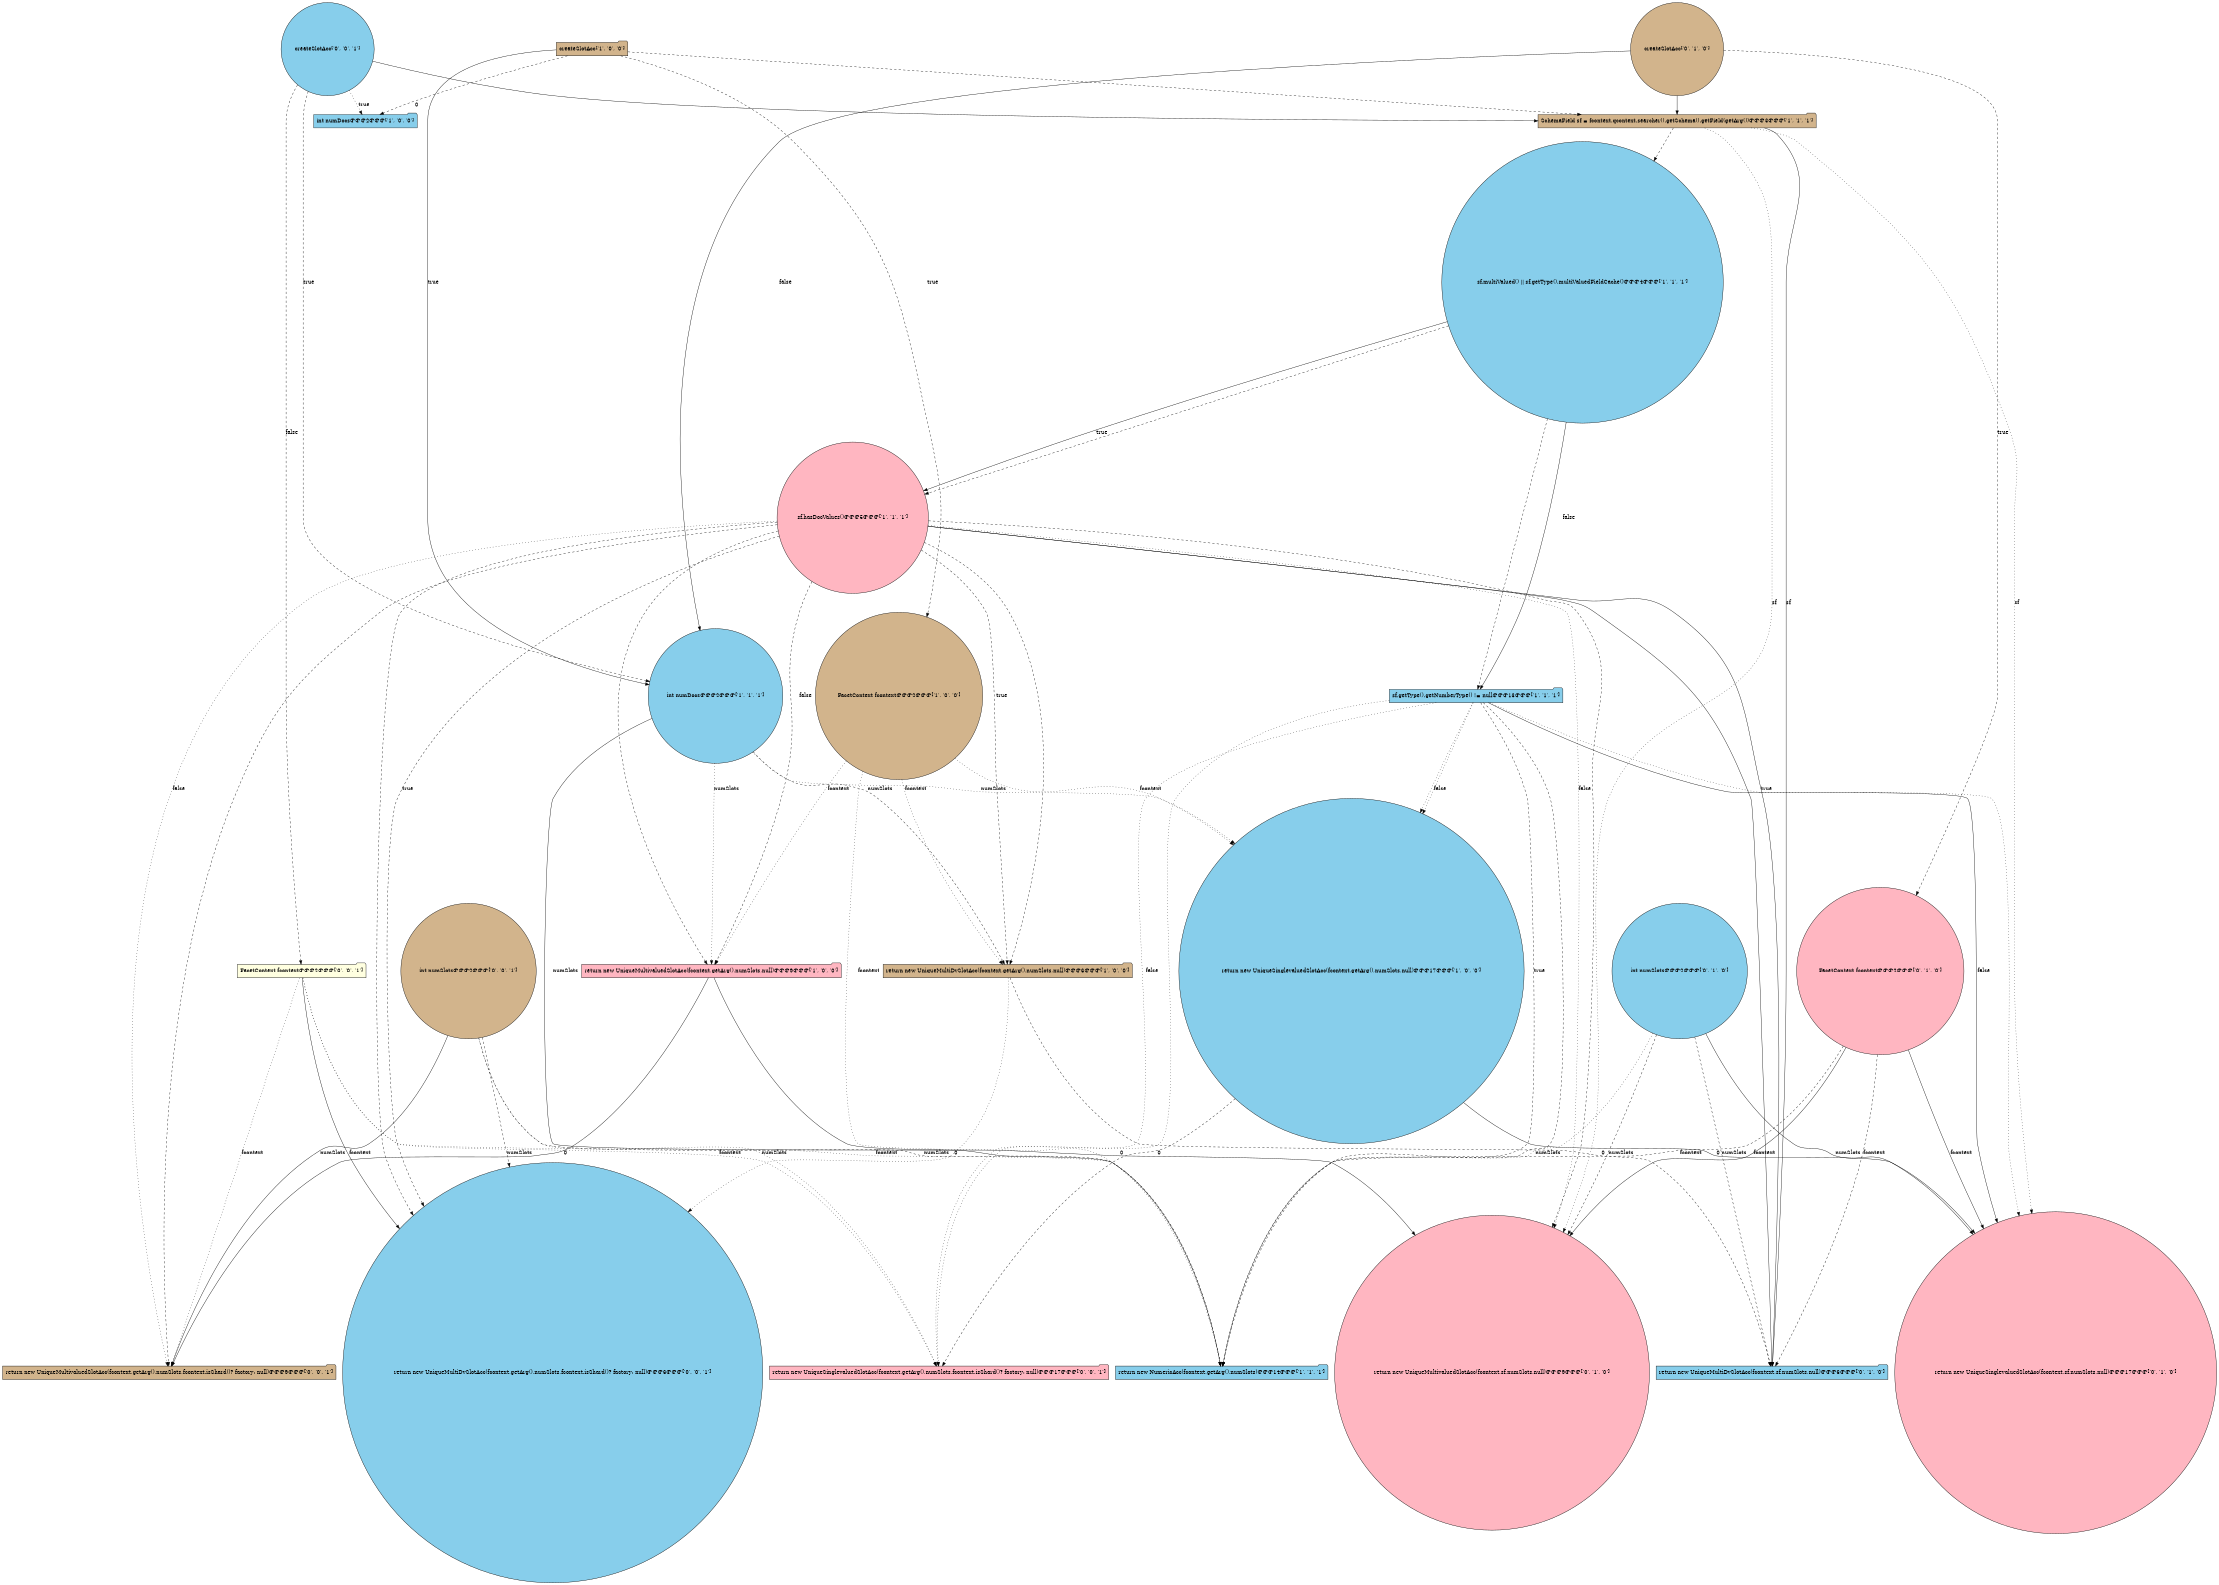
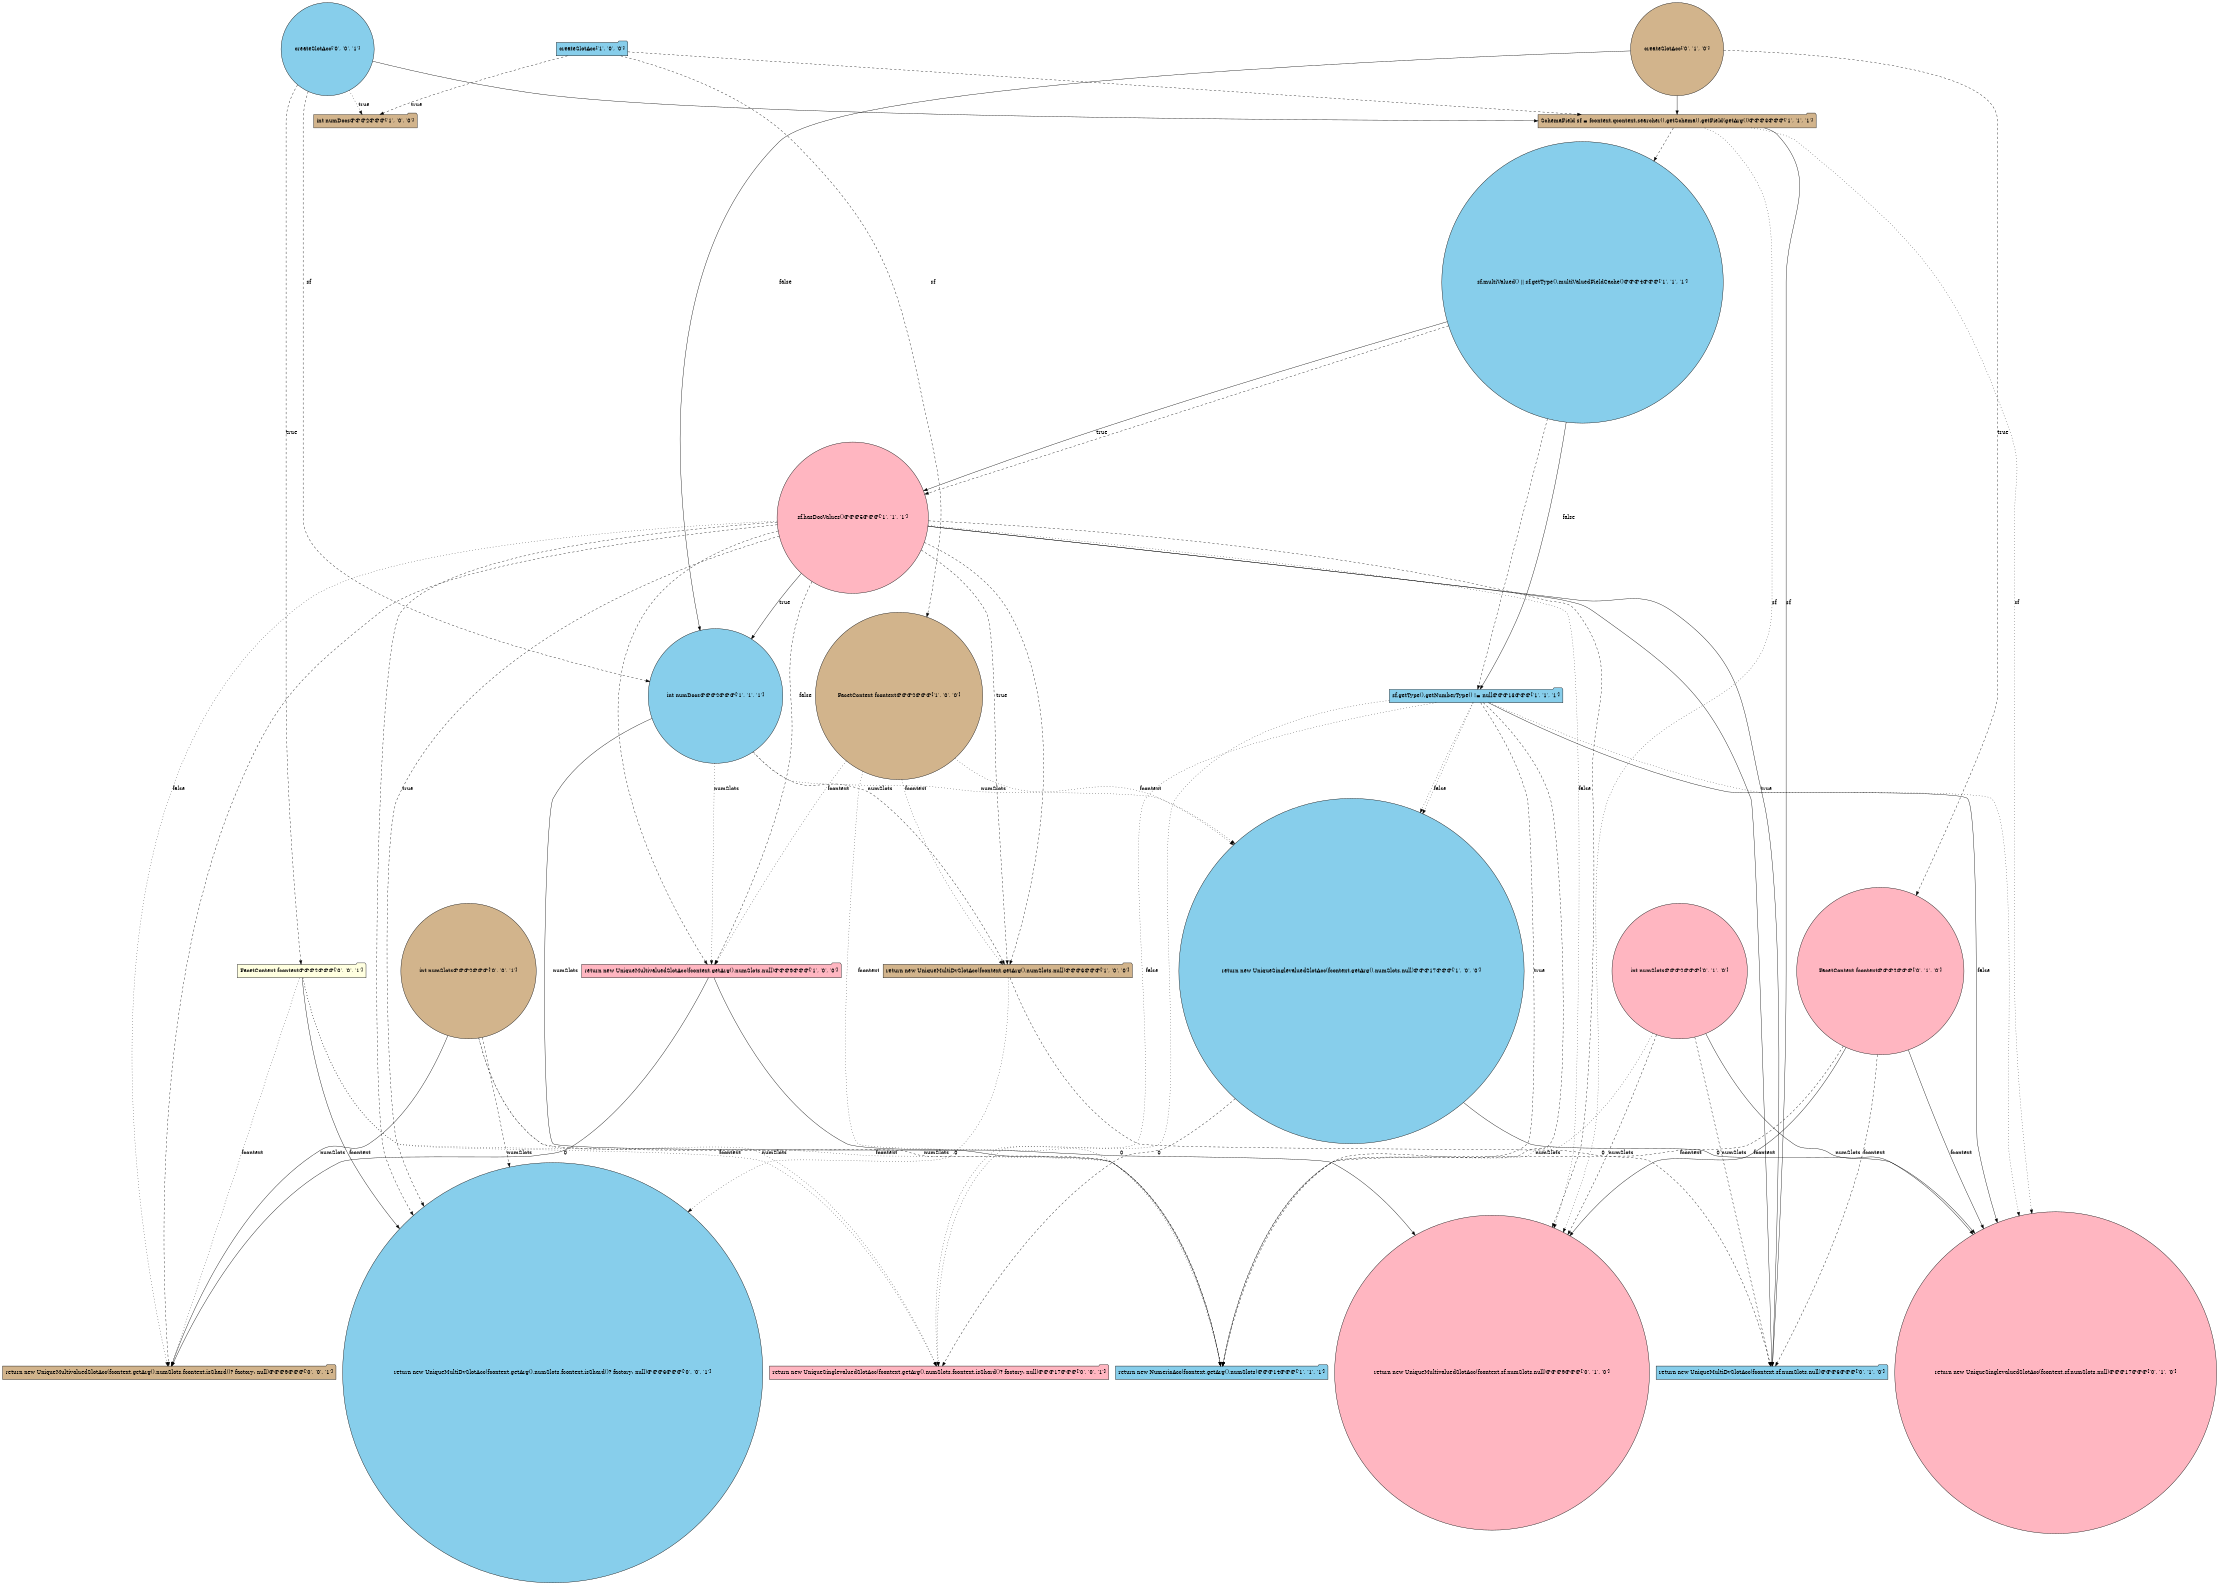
node "createSlotAcc['1', '0', '0']": fillcolor tan -> skyblue
edge "createSlotAcc['1', '0', '0']" -> "int numDocs@@@2@@@['1', '0', '0']": label "0" -> "true"
node "int numDocs@@@2@@@['1', '0', '0']": fillcolor skyblue -> tan
edge "createSlotAcc['0', '0', '1']" -> "int numDocs@@@2@@@['1', '1', '1']": label "true" -> "sf"
edge "createSlotAcc['1', '0', '0']" -> "FacetContext fcontext@@@2@@@['1', '0', '0']": label "true" -> "sf"
edge "createSlotAcc['1', '0', '0']" -> "int numDocs@@@2@@@['1', '1', '1']": now "sf.hasDocValues()@@@5@@@['1', '1', '1']" -> "int numDocs@@@2@@@['1', '1', '1']"
edge "createSlotAcc['0', '0', '1']" -> "FacetContext fcontext@@@2@@@['0', '0', '1']": label "false" -> "true"
node "int numSlots@@@2@@@['0', '1', '0']": fillcolor skyblue -> lightpink
